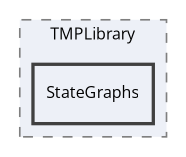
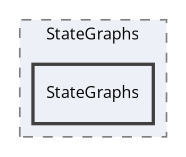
cluster "TMPLibrary": label "TMPLibrary" -> "StateGraphs"
